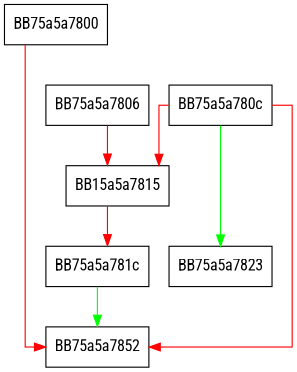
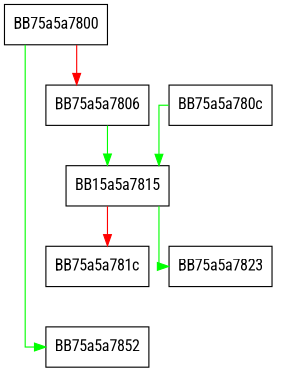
edge "BB75a5a7800" -> "BB75a5a7806": added
edge "BB75a5a780c" -> "BB15a5a7815": color red -> green
edge "BB75a5a7806" -> "BB15a5a7815": color red -> green
edge "BB75a5a780c" -> "BB75a5a7823": now "BB15a5a7815" -> "BB75a5a7823"
edge "BB75a5a7800" -> "BB75a5a7852": color red -> green
edge "BB75a5a780c" -> "BB75a5a7852": removed
edge "BB75a5a781c" -> "BB75a5a7852": removed
